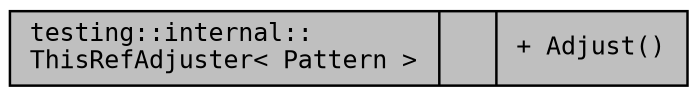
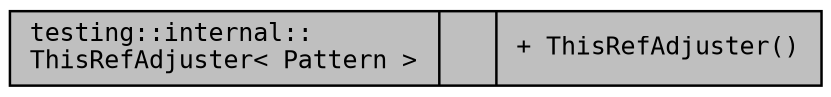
node "testing::internal::": text "+ Adjust()" -> "+ ThisRefAdjuster()"
